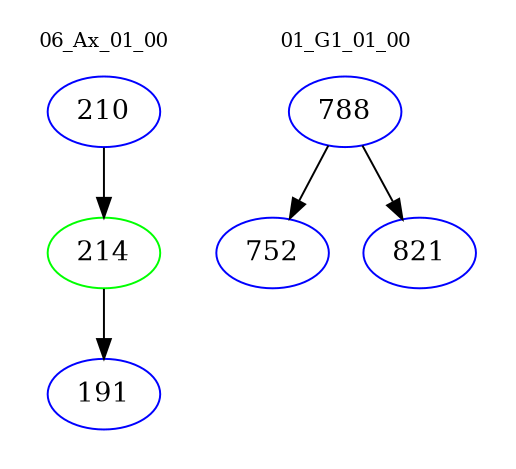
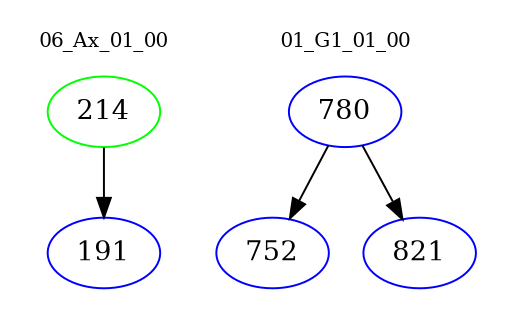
node "210": removed
node "788": label "788" -> "780"
